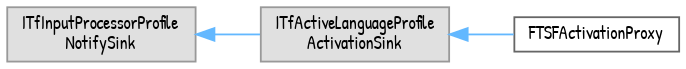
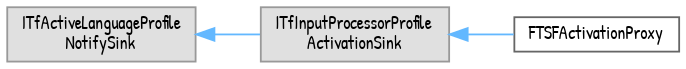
node "ITfInputProcessorProfile NotifySink": label "ITfInputProcessorProfile NotifySink" -> "ITfActiveLanguageProfile NotifySink"
node "ITfActiveLanguageProfile ActivationSink": label "ITfActiveLanguageProfile ActivationSink" -> "ITfInputProcessorProfile ActivationSink"
